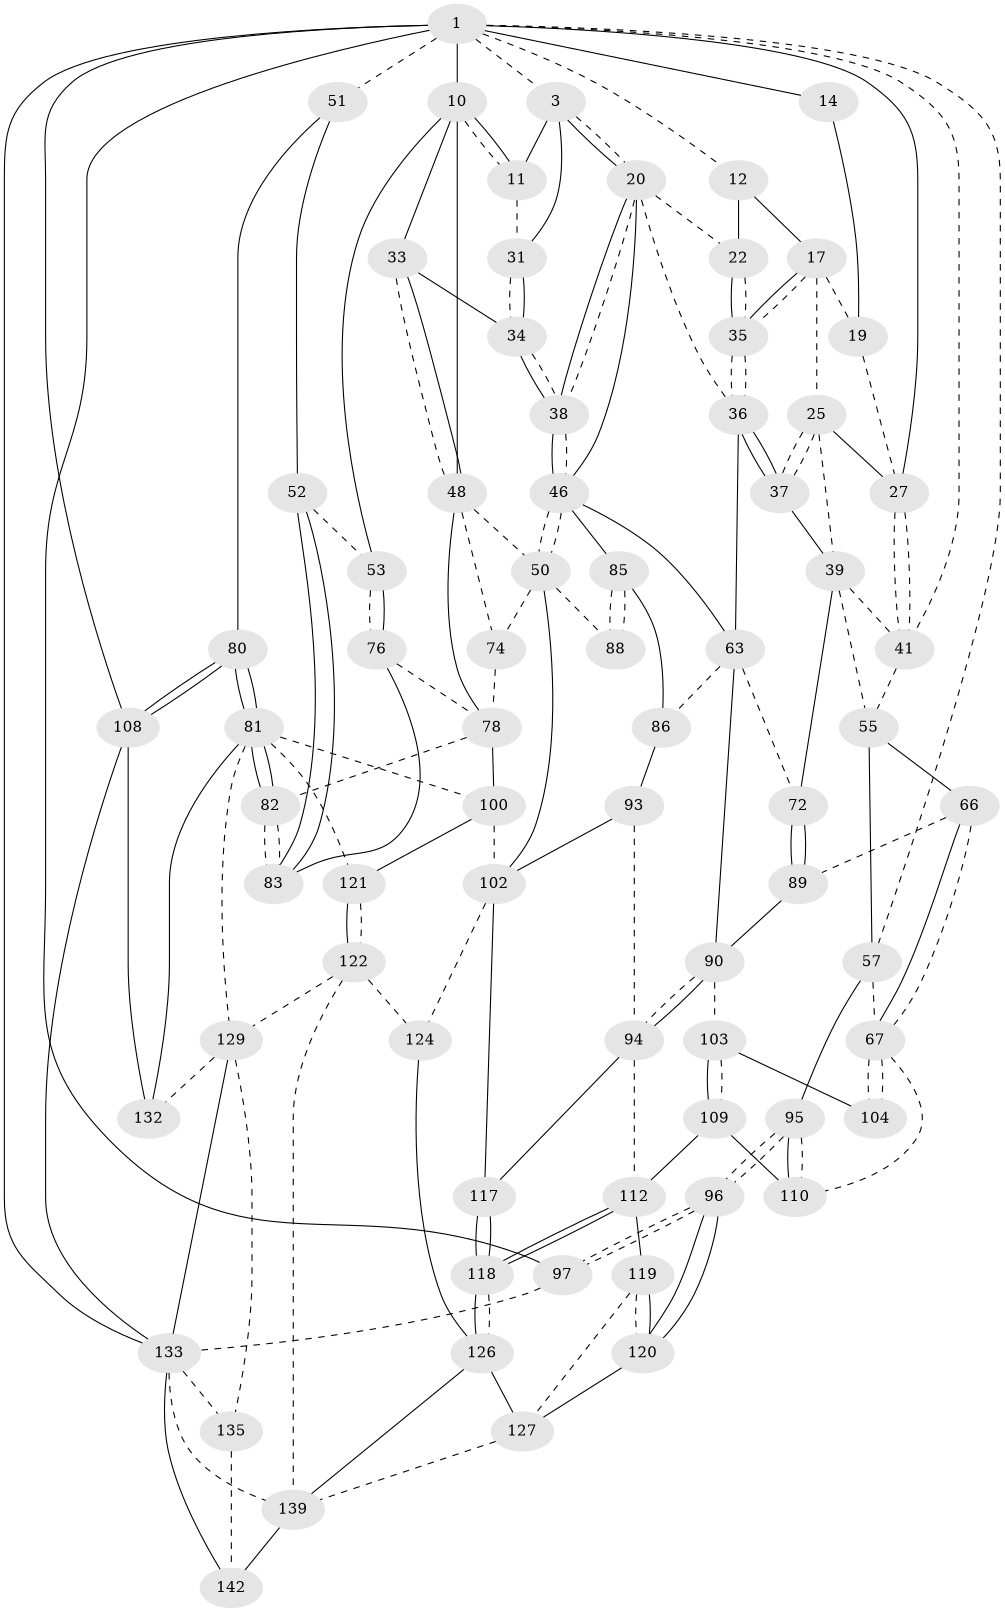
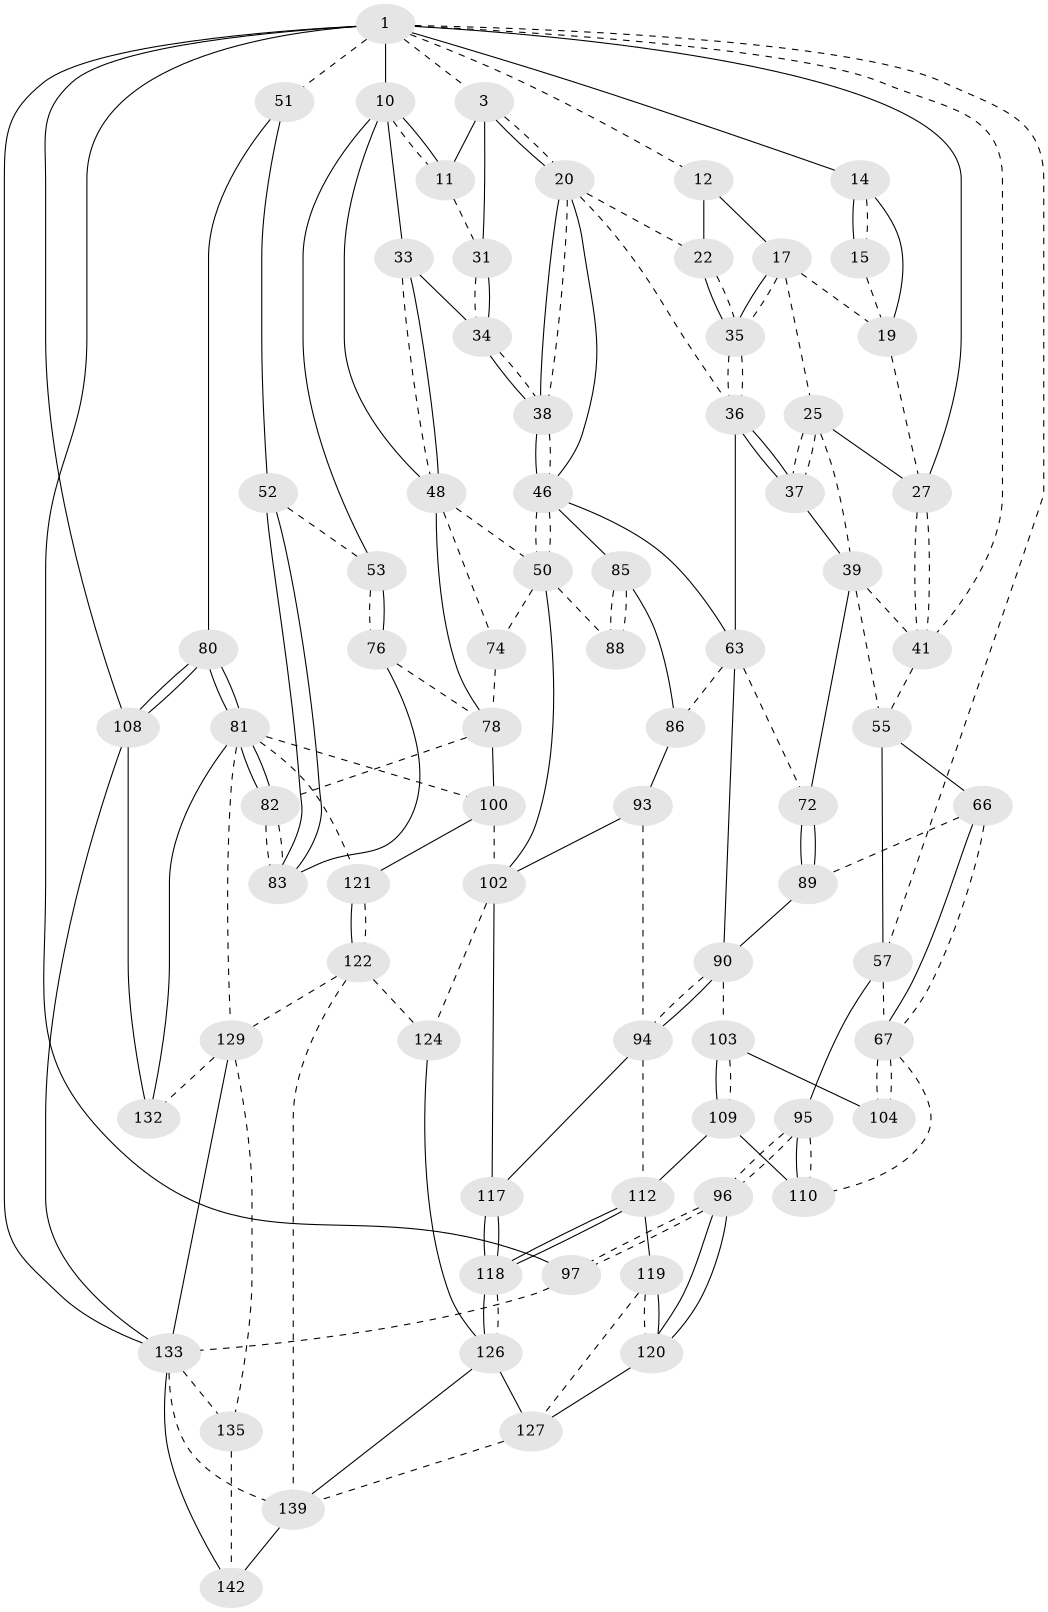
node "15": added
